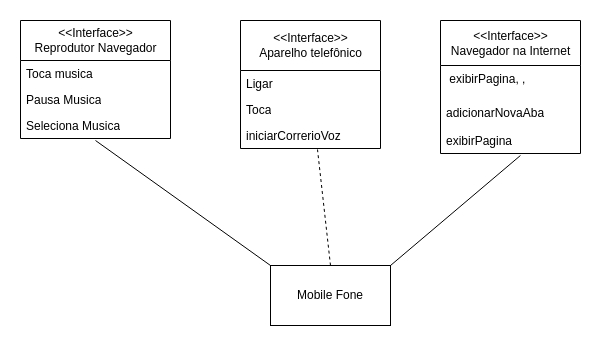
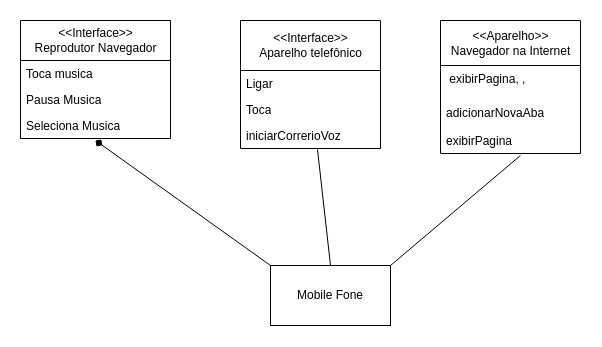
node "<<Interface>>Navegador na Internet": label "<<Interface>>Navegador na Internet" -> "<<Aparelho>>Navegador na Internet"
edge "Seleciona Musica" -- "Mobile Fone": arrowhead none -> diamond
edge "iniciarCorrerioVoz" -- "Mobile Fone": style dashed -> solid
